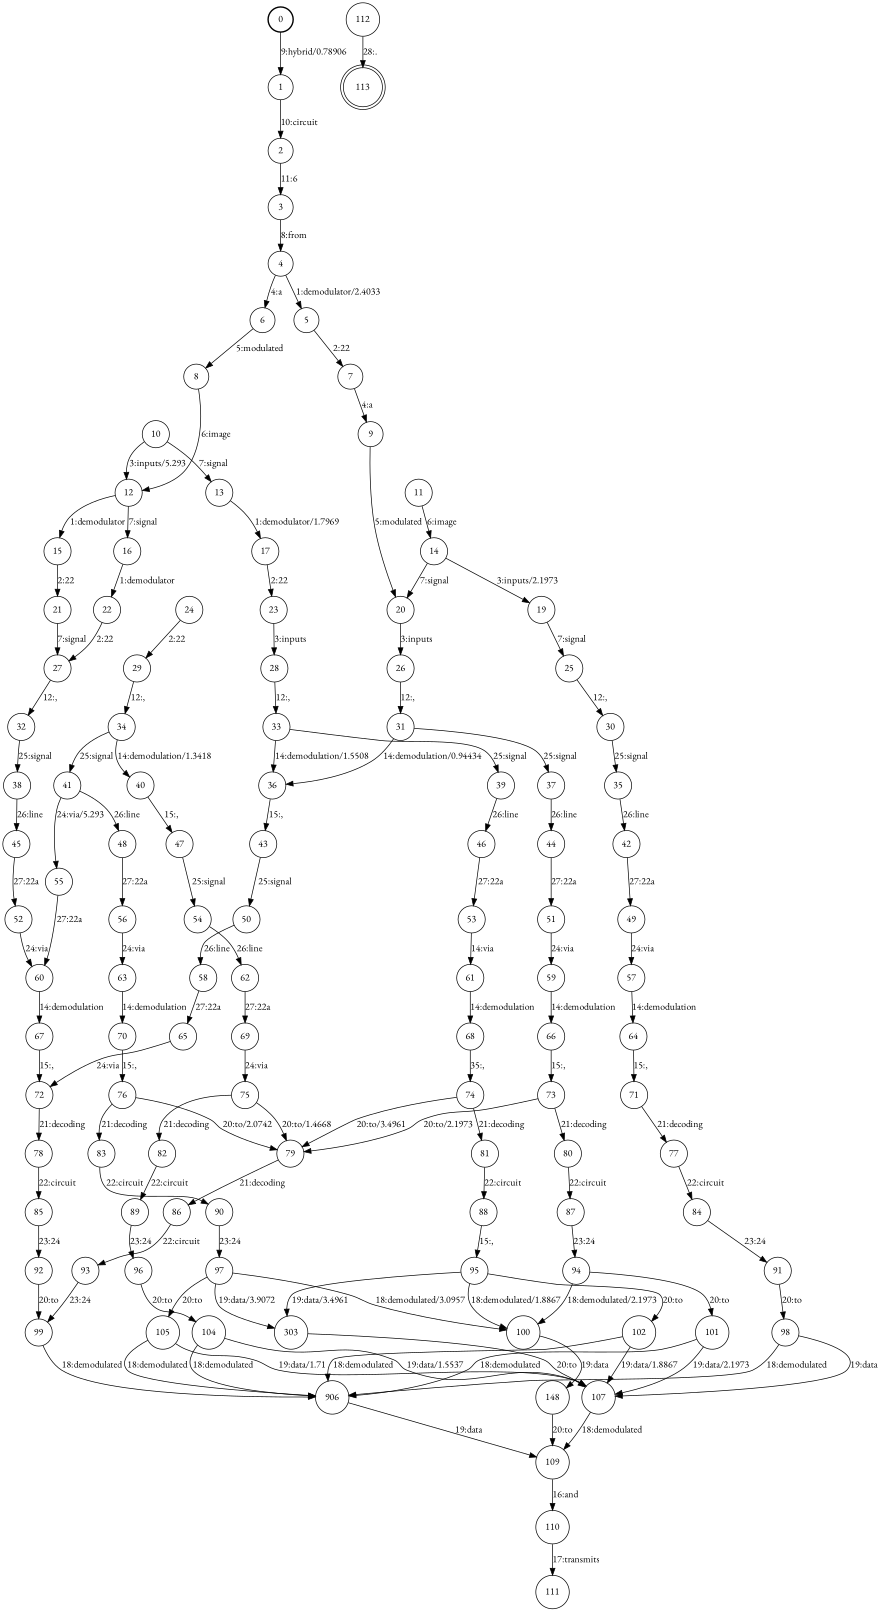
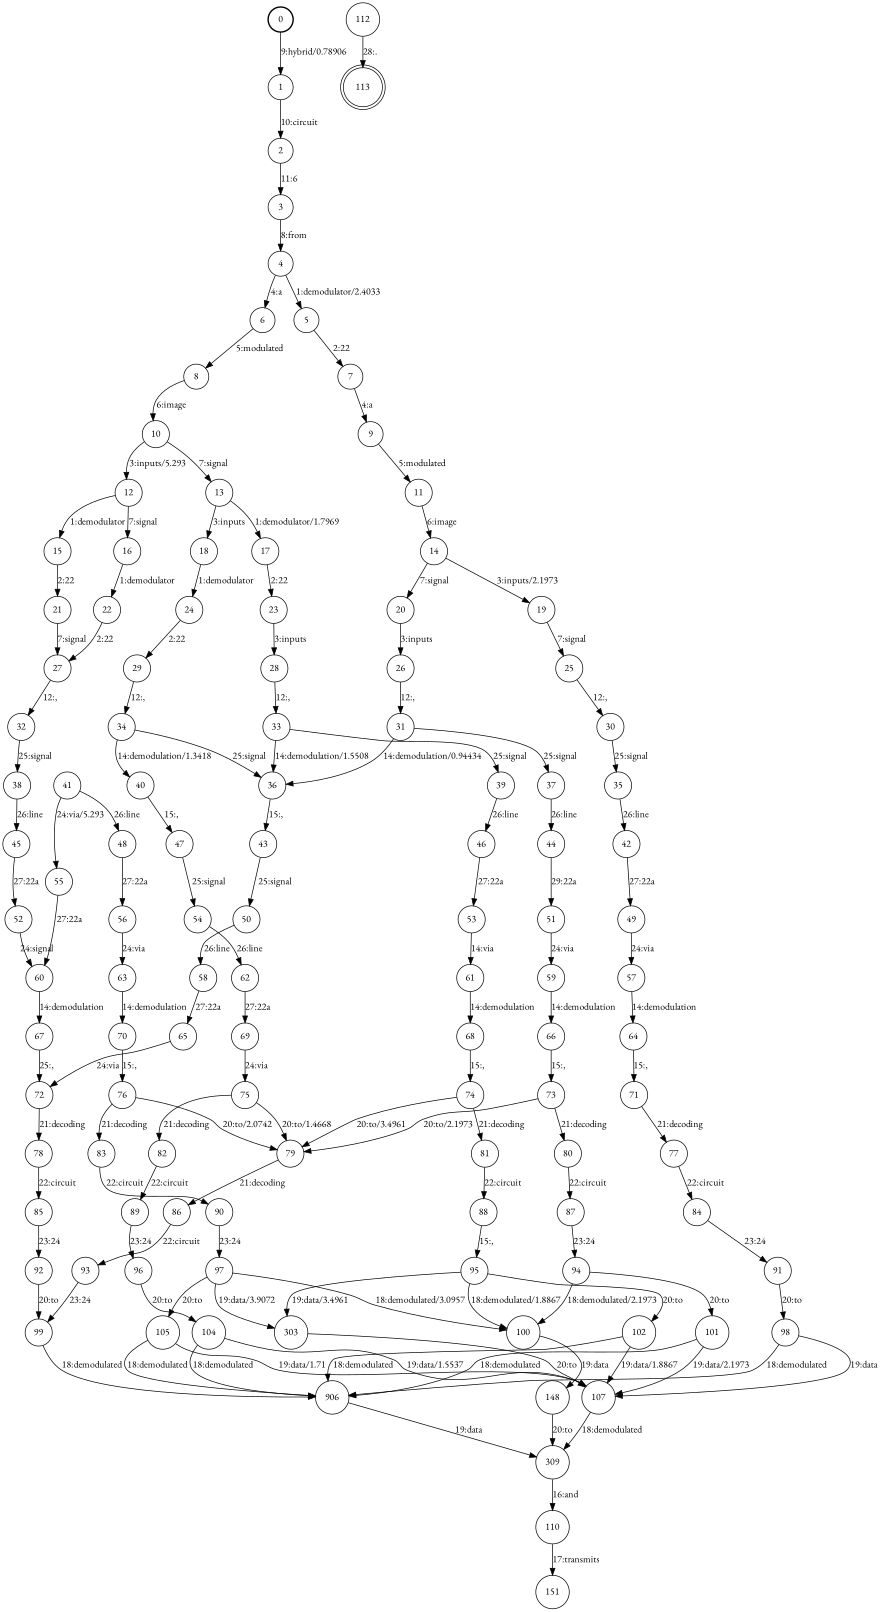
edge "8" -> "12": now "8" -> "10"
edge "9" -> "20": now "9" -> "11"
node "18": added
edge "34" -> "41": now "34" -> "36"
edge "44" -> "51": label "27:22a" -> "29:22a"
edge "52" -> "60": label "24:via" -> "24:signal"
edge "67" -> "72": label "15:," -> "25:,"
edge "68" -> "74": label "35:," -> "15:,"
node "109": label "109" -> "309"
node "111": label "111" -> "151"
